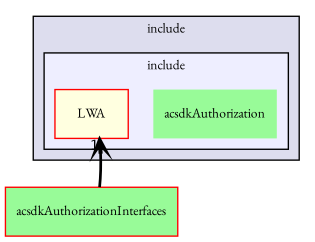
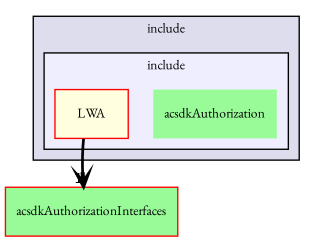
edge "acsdkAuthorizationInterfaces" -> "LWA": reversed
